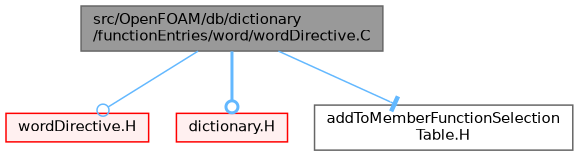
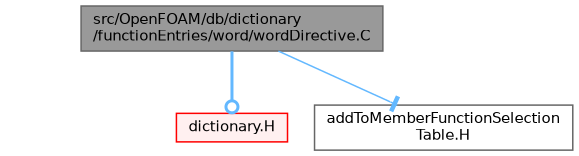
node "wordDirective.H": removed
